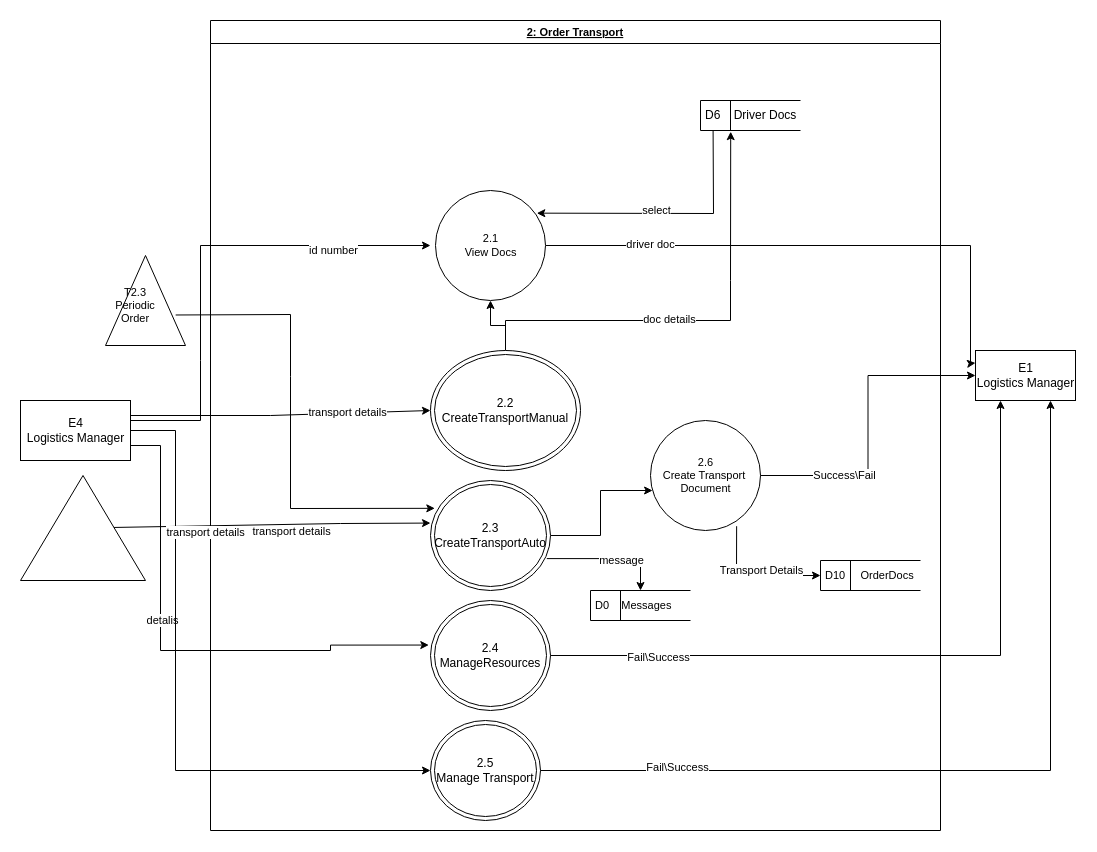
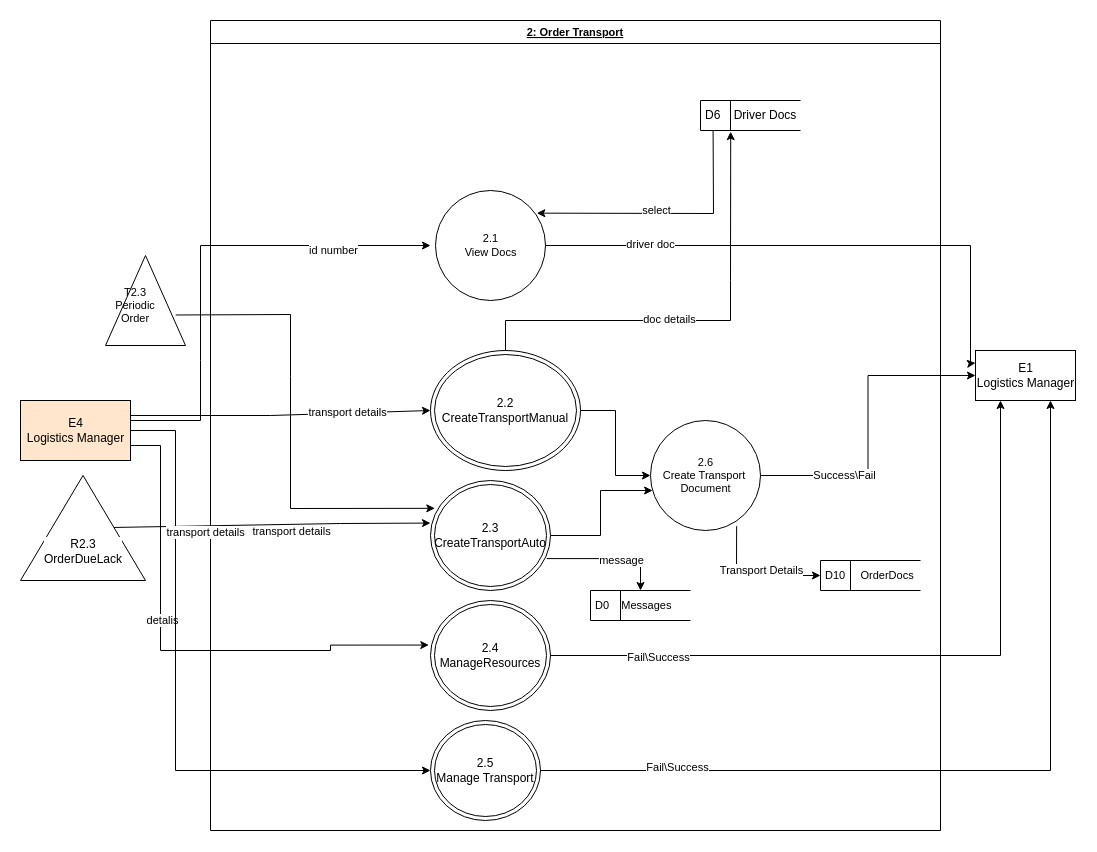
edge "2.2 CreateTransportManual" -> "2.1 View Docs": now "2.2 CreateTransportManual" -> "2.6 Create Transport Document"
node "E4 Logistics Manager": fillcolor #ffffff -> #ffe6cc
node "R2.3 OrderDueLack": added
